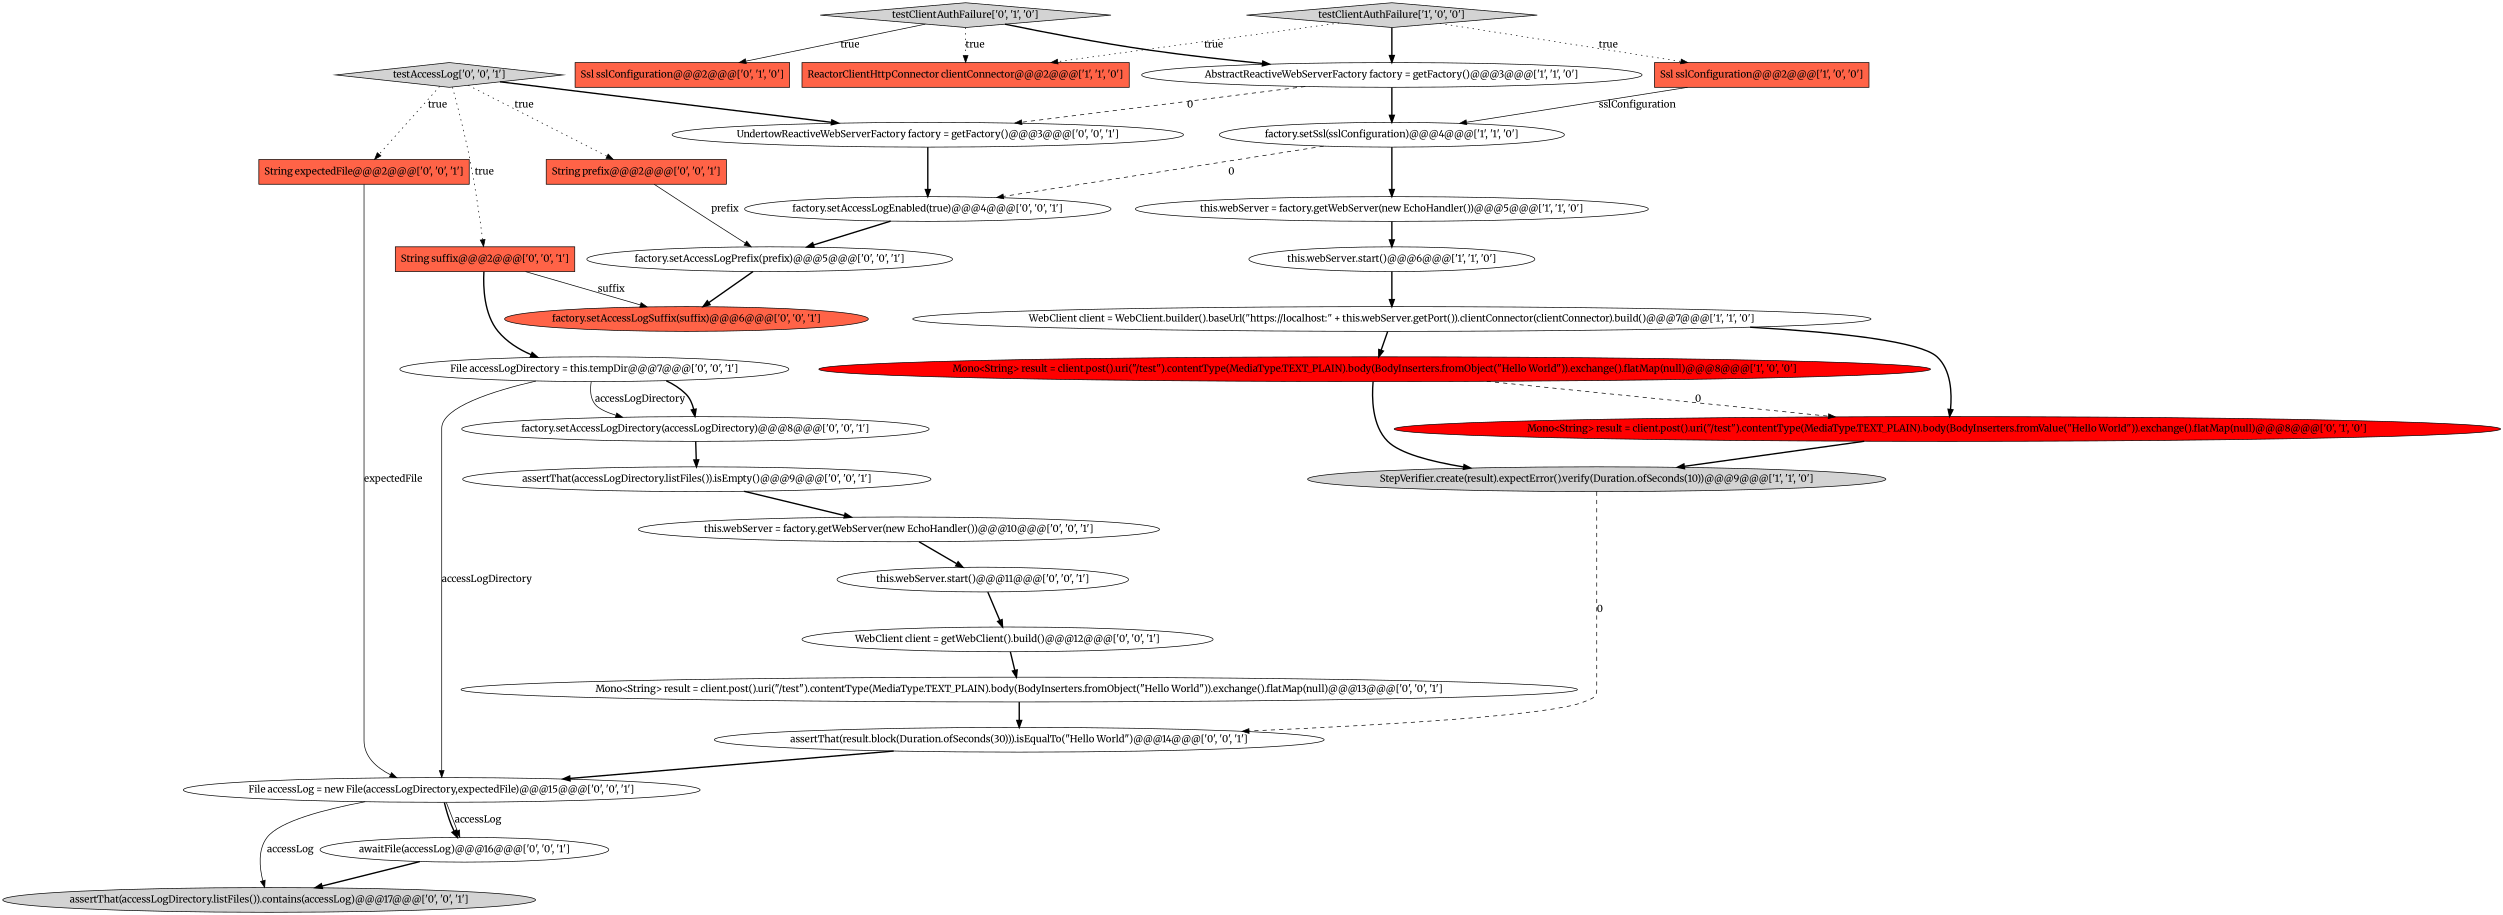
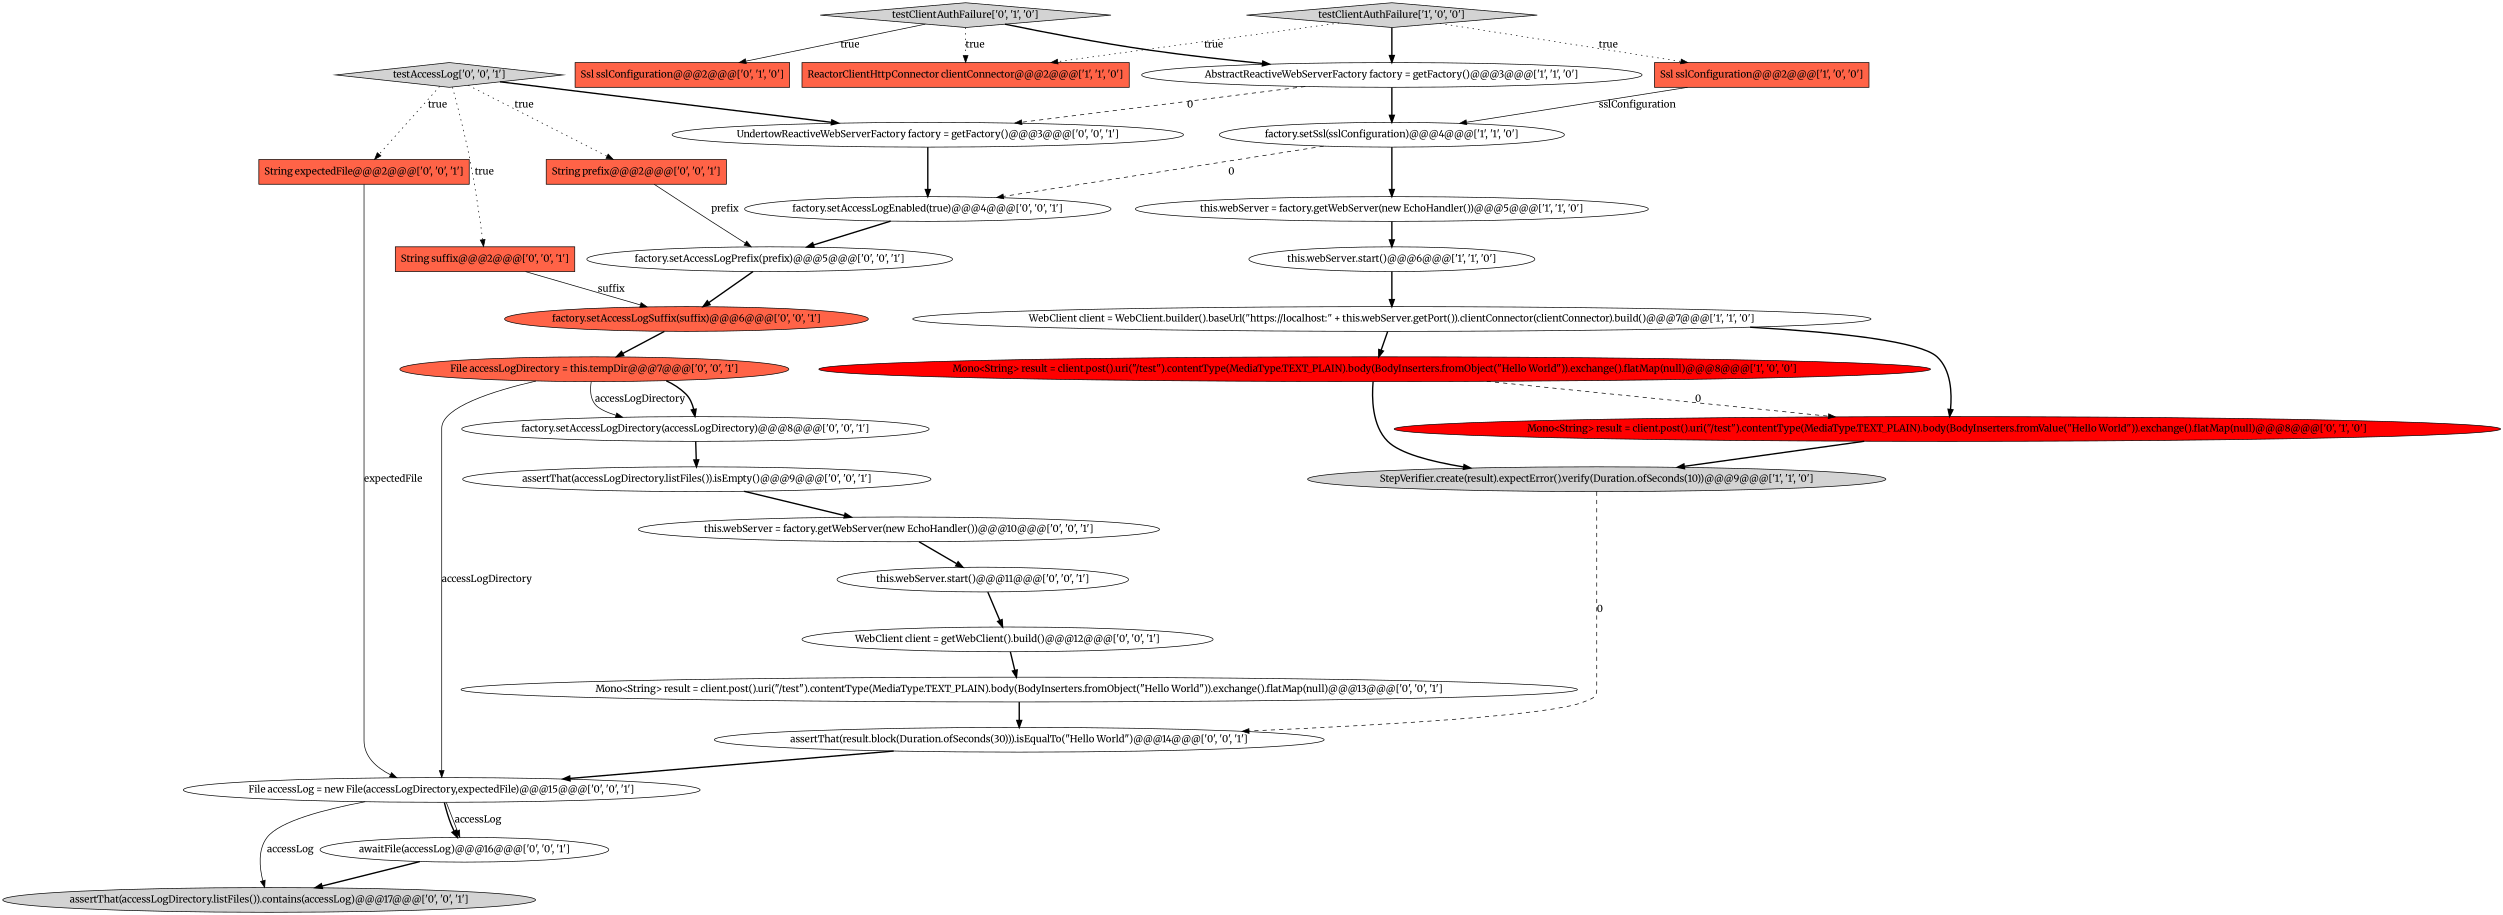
edge "String suffix@@@2@@@['0', '0', '1']" -> "File accessLogDirectory = this.tempDir@@@7@@@['0', '0', '1']": now "factory.setAccessLogSuffix(suffix)@@@6@@@['0', '0', '1']" -> "File accessLogDirectory = this.tempDir@@@7@@@['0', '0', '1']"
node "File accessLogDirectory = this.tempDir@@@7@@@['0', '0', '1']": fillcolor white -> tomato
